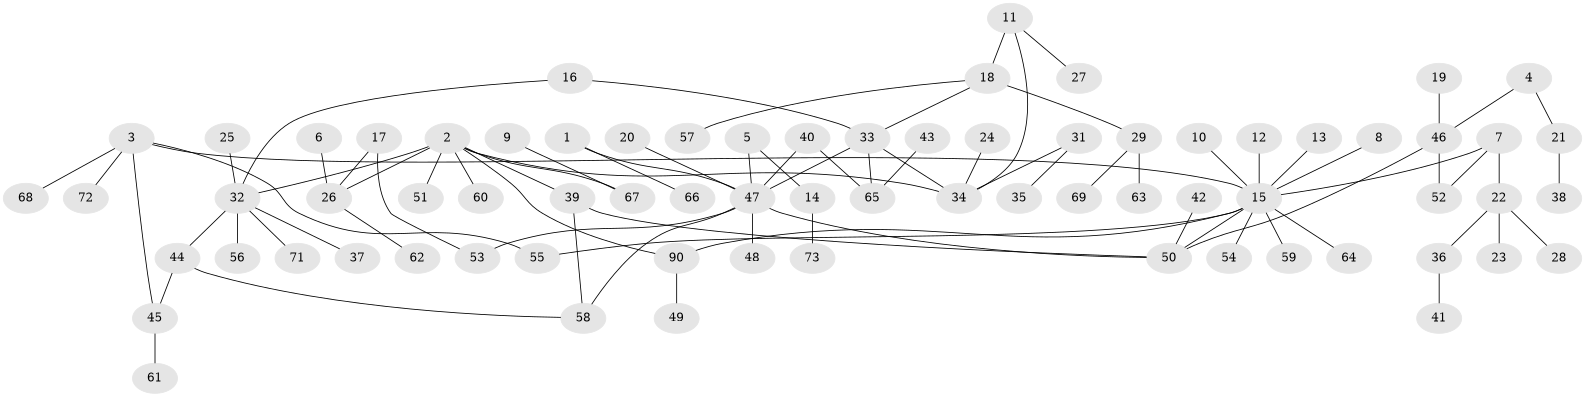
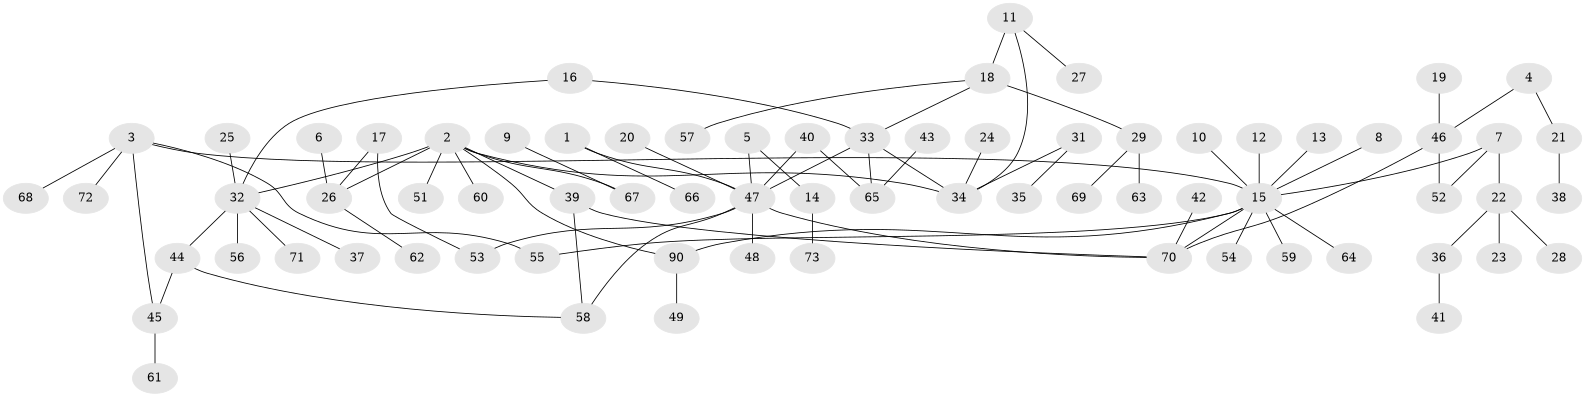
node "50": label "50" -> "70"
